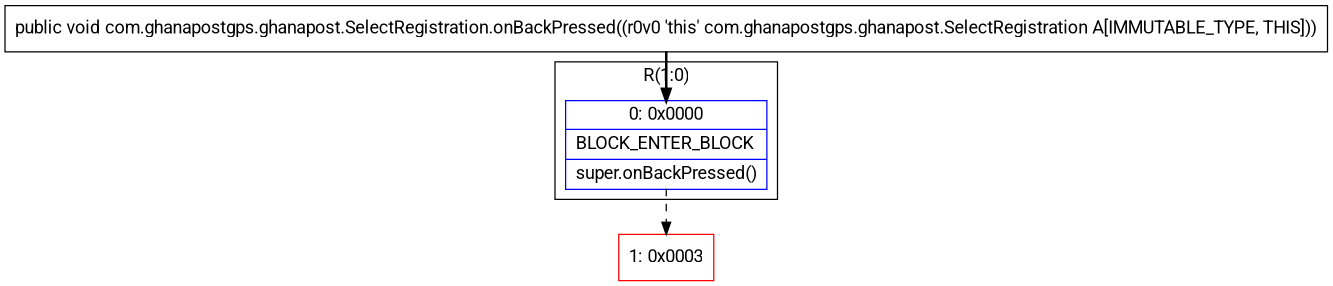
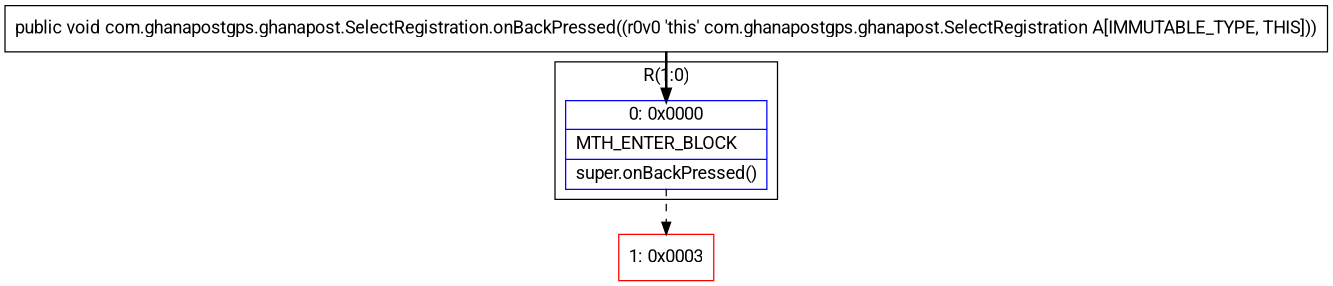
node "0: 0x0000": text "BLOCK_ENTER_BLOCK" -> "MTH_ENTER_BLOCK"
